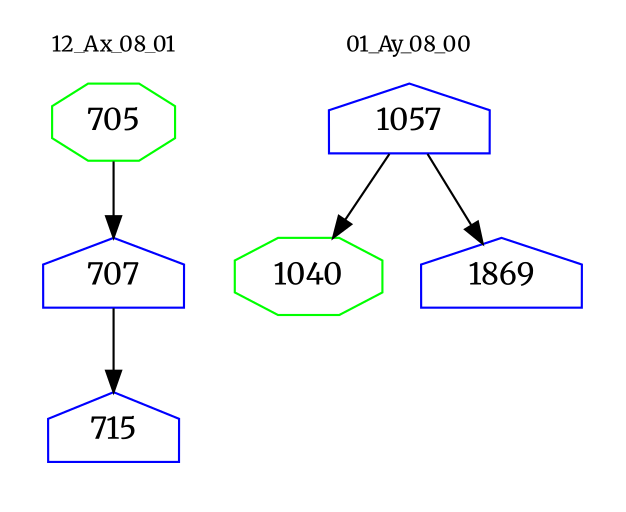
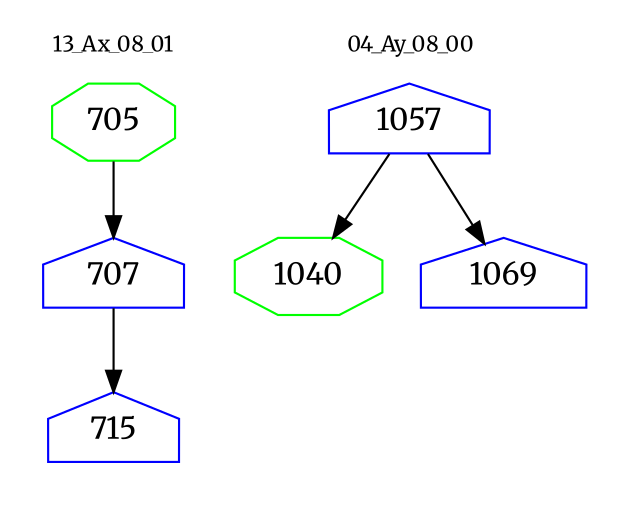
cluster "12_Ax_08_01": label "12_Ax_08_01" -> "13_Ax_08_01"
cluster "01_Ay_08_00": label "01_Ay_08_00" -> "04_Ay_08_00"
node "1869": label "1869" -> "1069"
